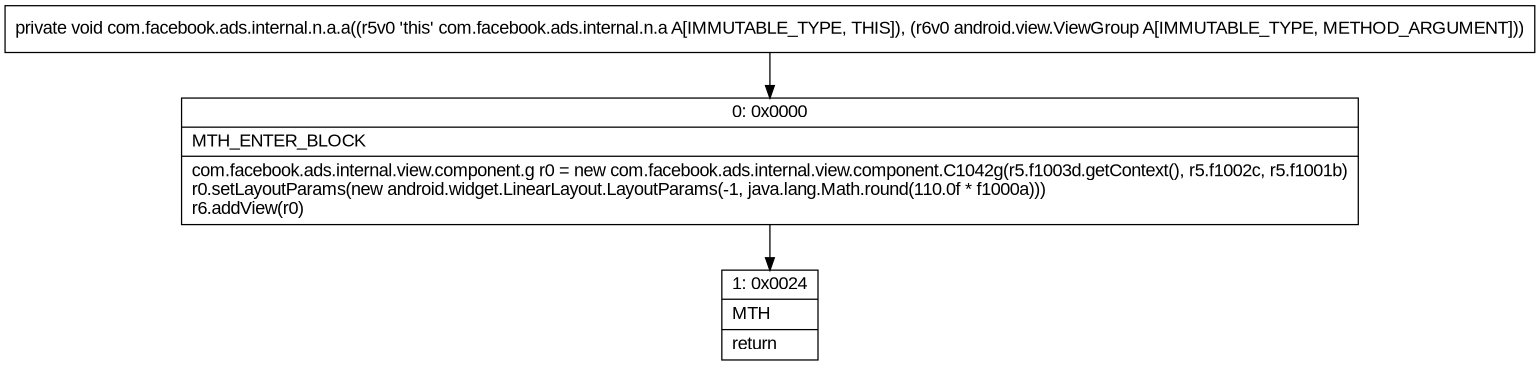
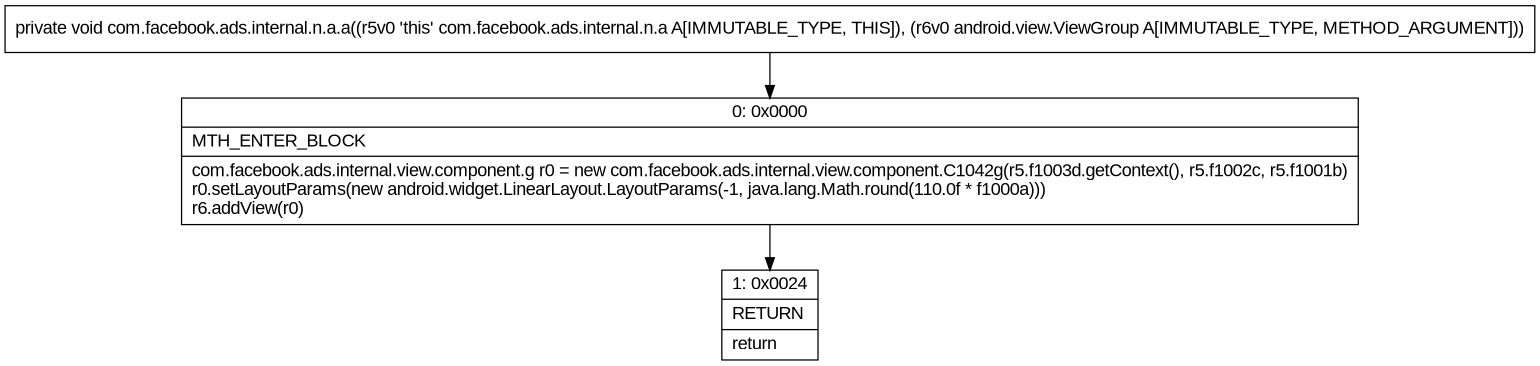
node "1: 0x0024": text "MTH" -> "RETURN"
